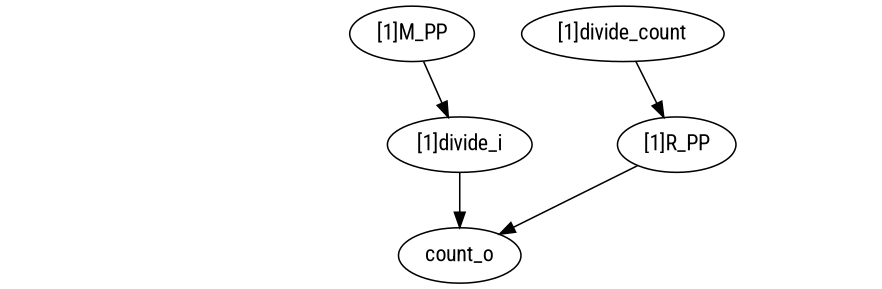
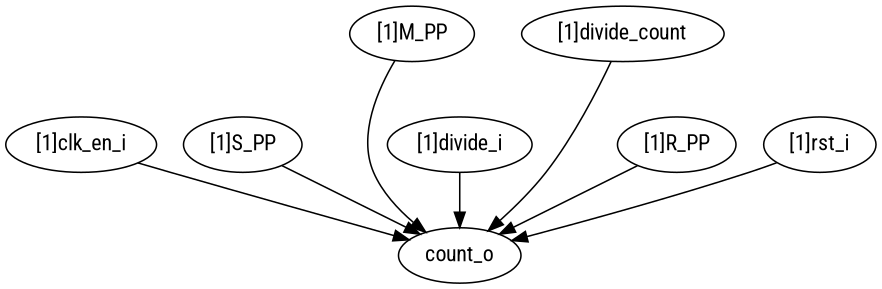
edge "[1]M_PP" -> "[1]divide_i": now "[1]M_PP" -> "count_o"
edge "[1]divide_count" -> "[1]R_PP": now "[1]divide_count" -> "count_o"
node "[1]clk_en_i": added
node "[1]S_PP": added
node "[1]rst_i": added
